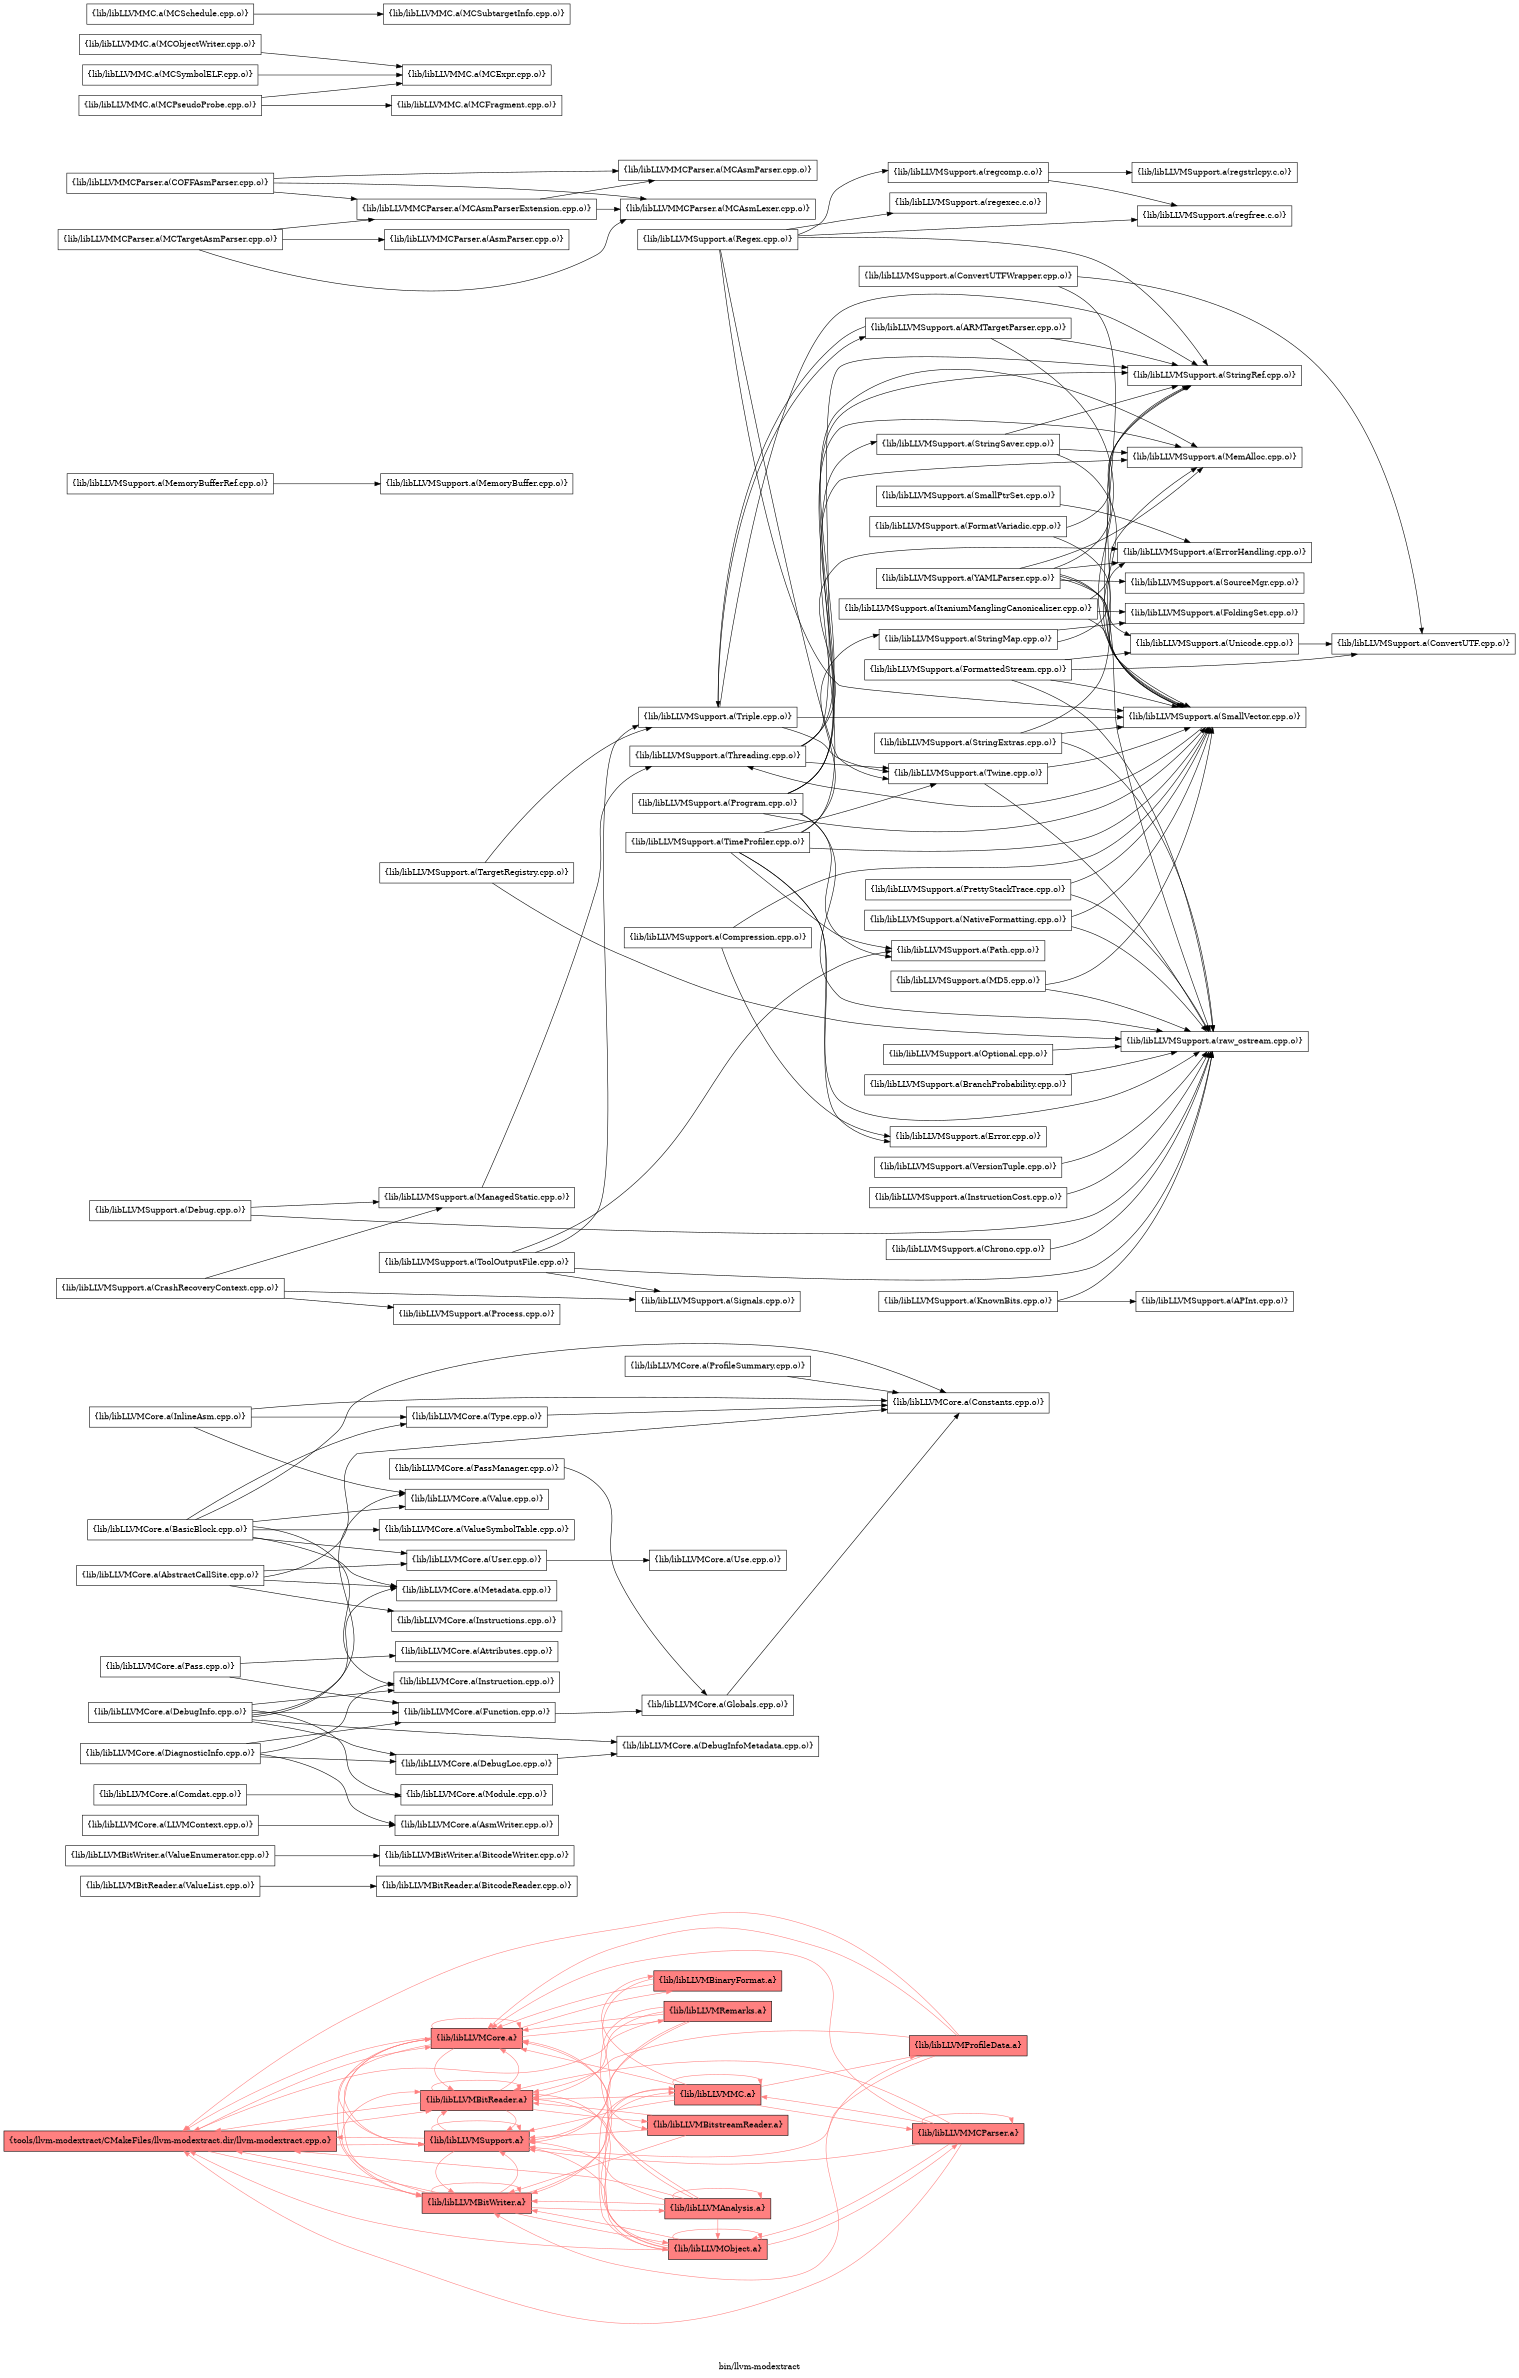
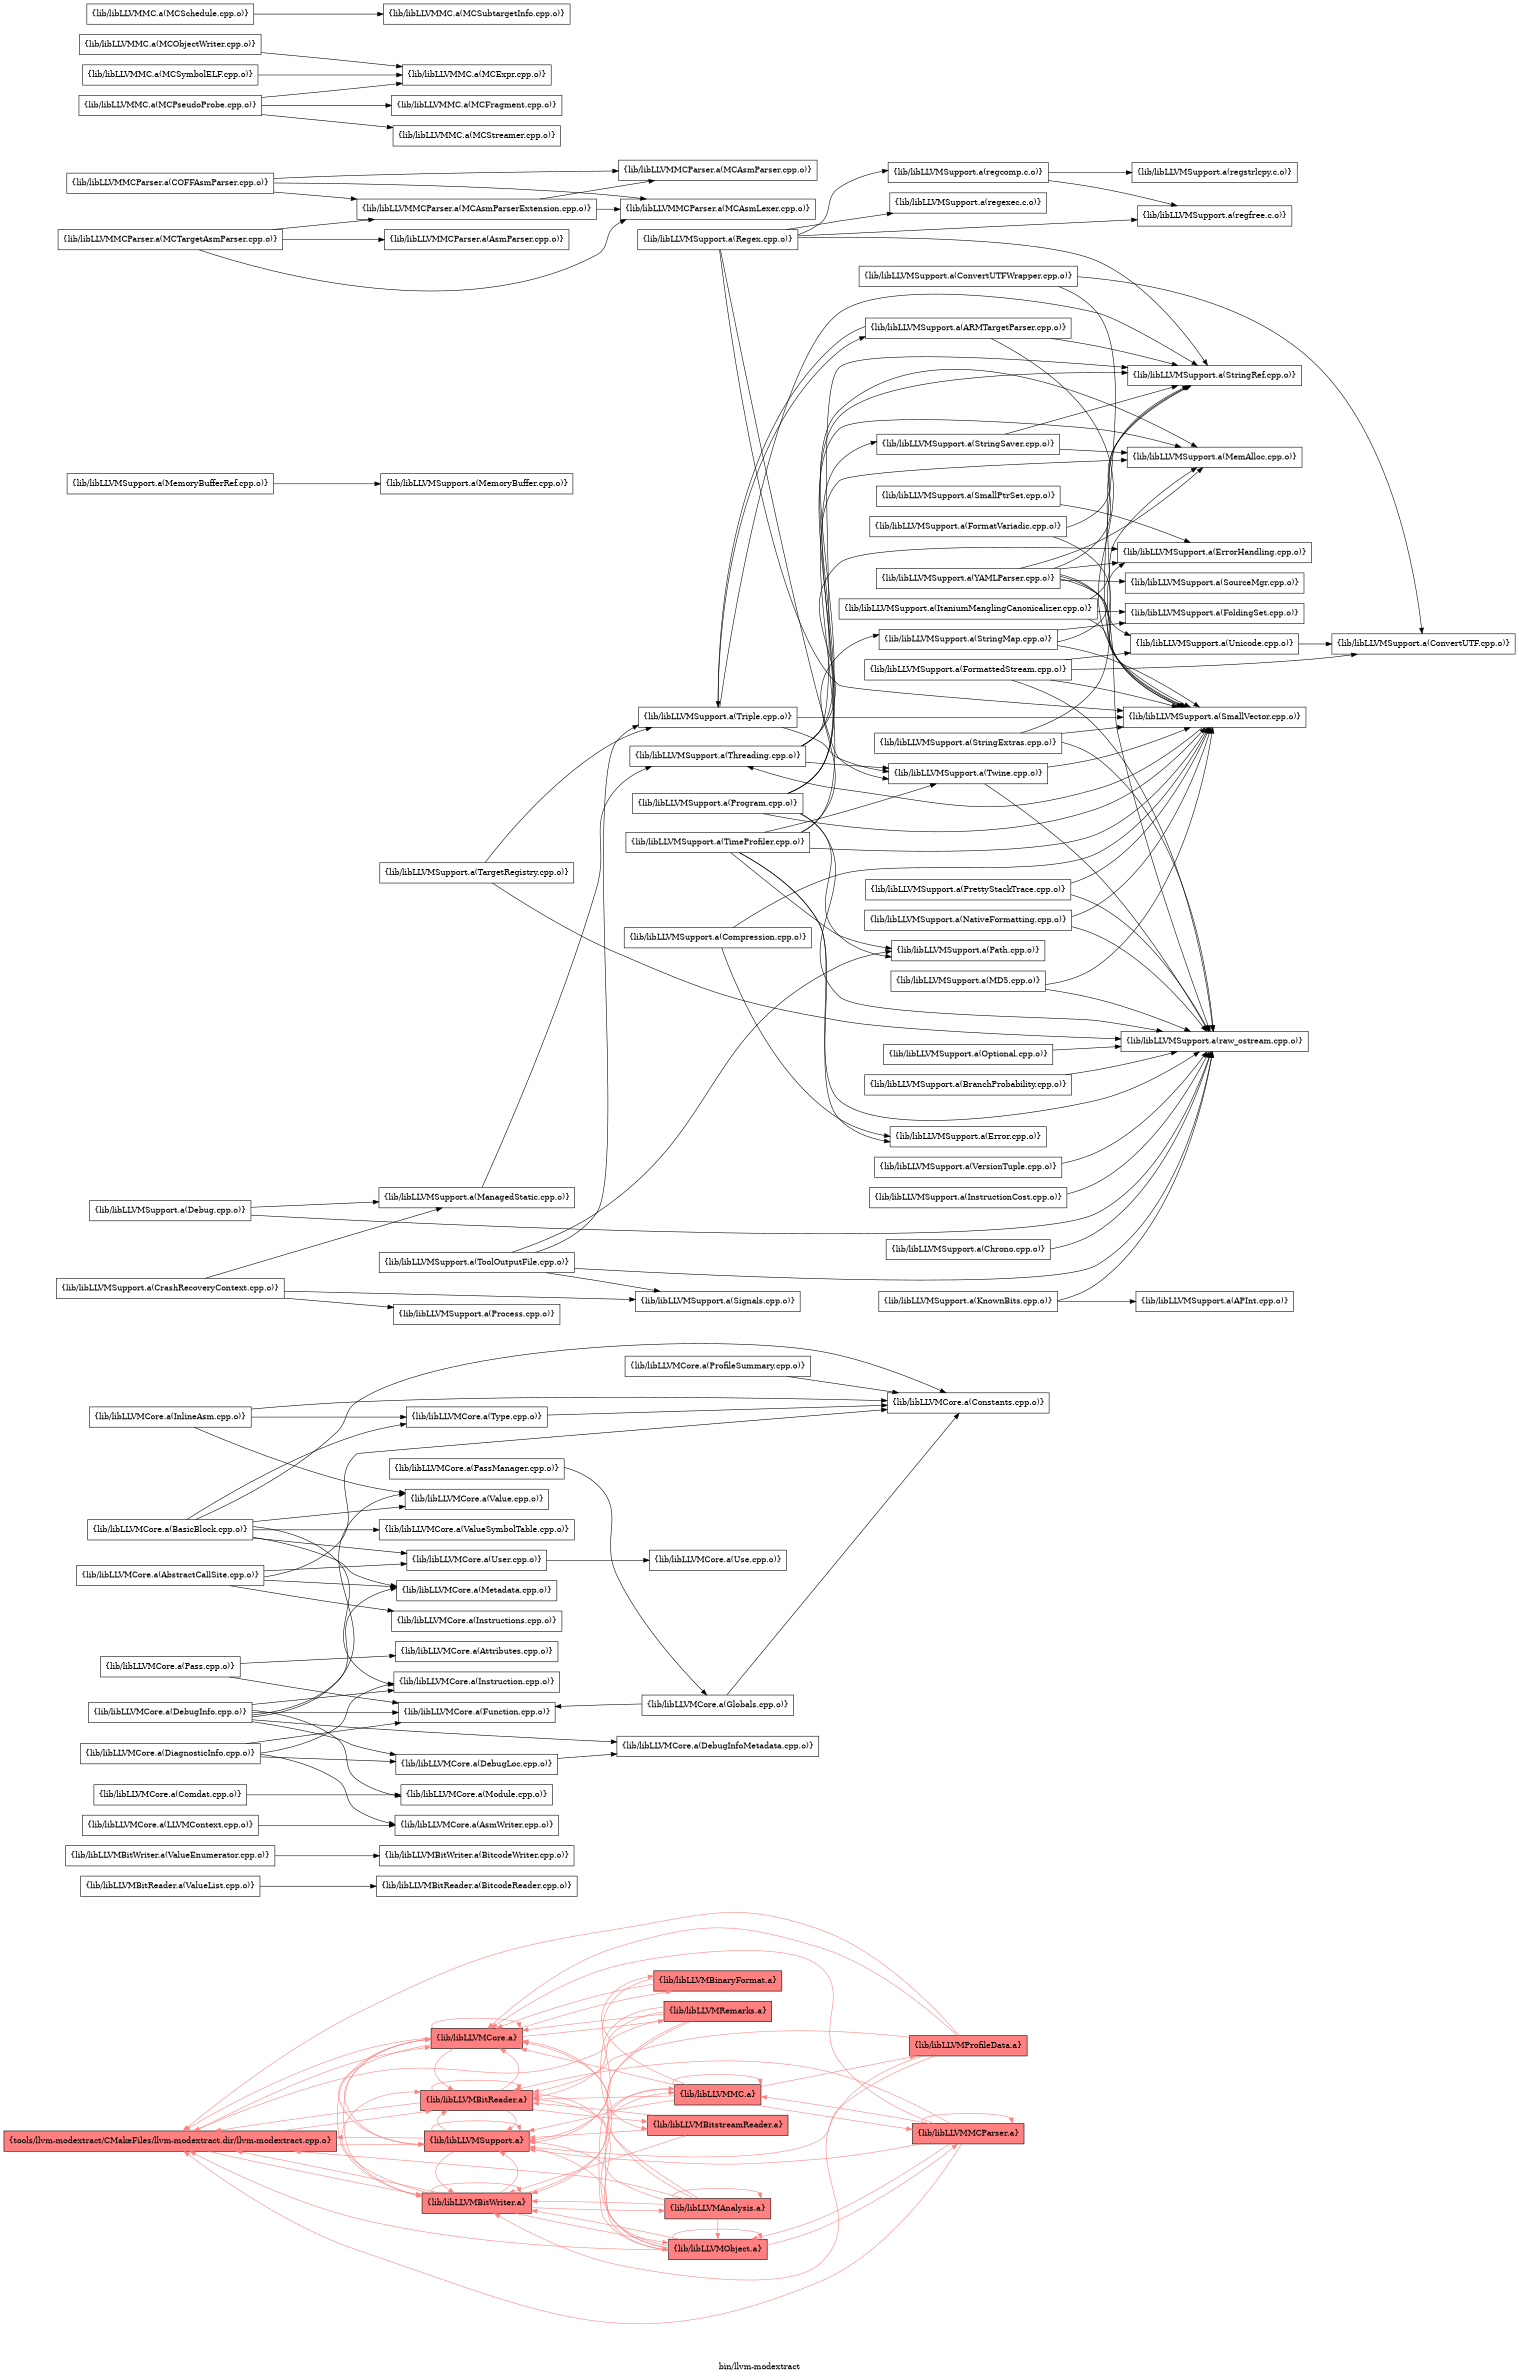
node "{lib/libLLVMMC.a(MCStreamer.cpp.o)}": added
edge "{lib/libLLVMSupport.a(StringSaver.cpp.o)}" -> "{lib/libLLVMSupport.a(SmallVector.cpp.o)}": now "{lib/libLLVMSupport.a(StringMap.cpp.o)}" -> "{lib/libLLVMSupport.a(SmallVector.cpp.o)}"
edge "{lib/libLLVMCore.a(Function.cpp.o)}" -> "{lib/libLLVMCore.a(Globals.cpp.o)}": reversed
